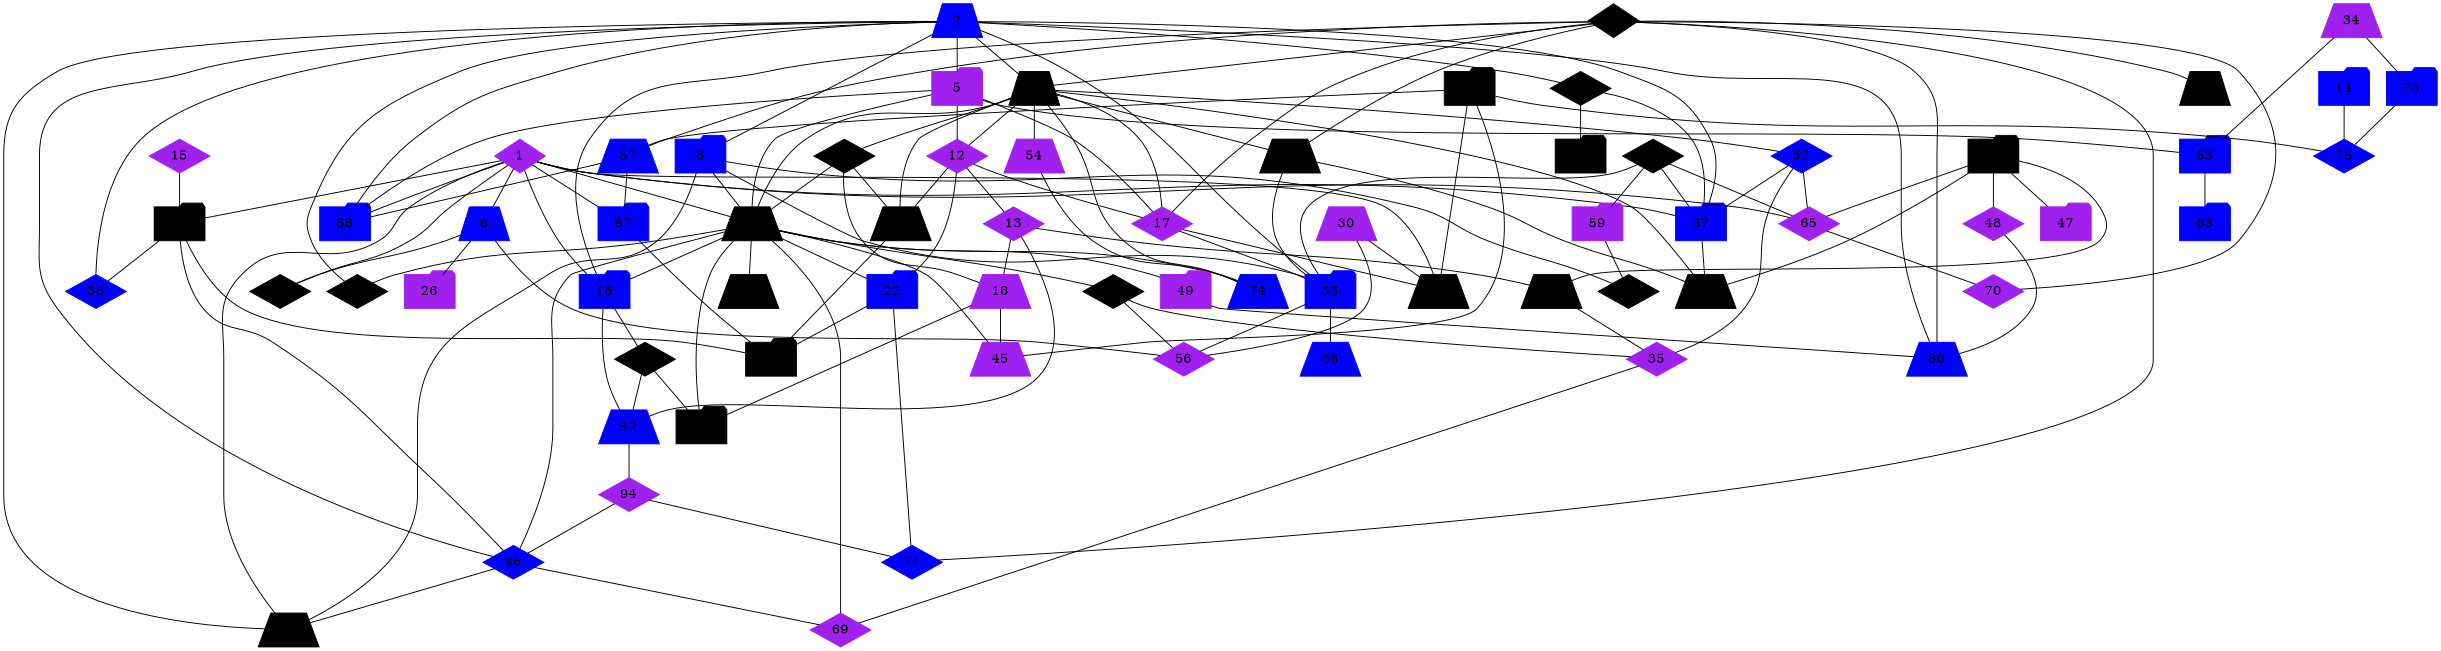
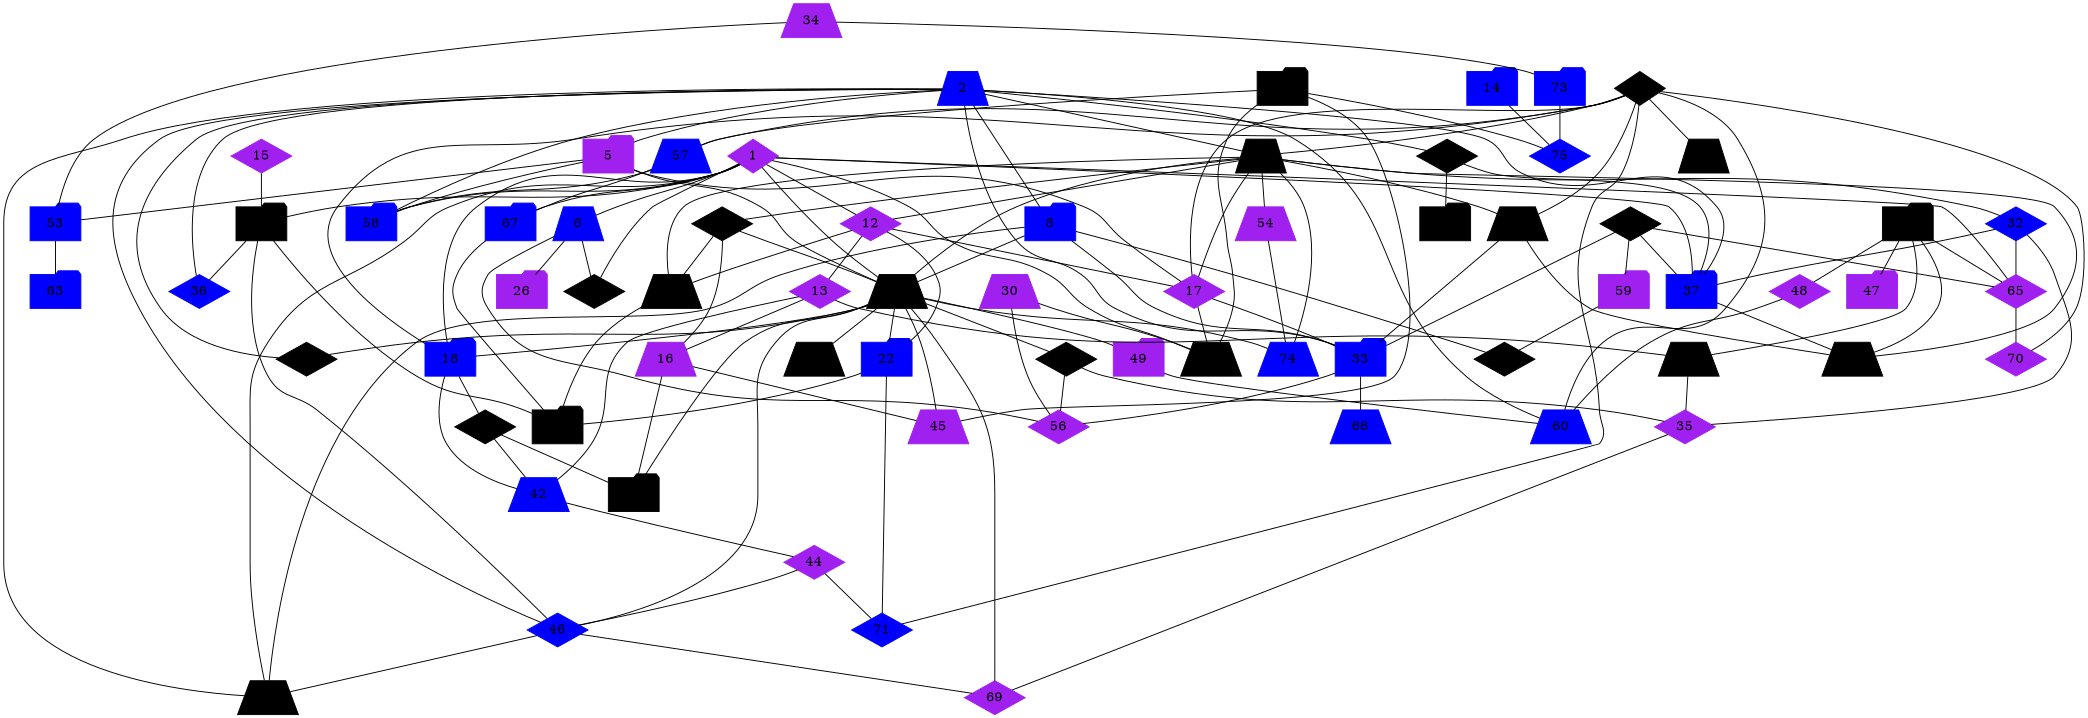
edge "5" -- "12": now "1" -- "12"
node "94": label "94" -> "44"
